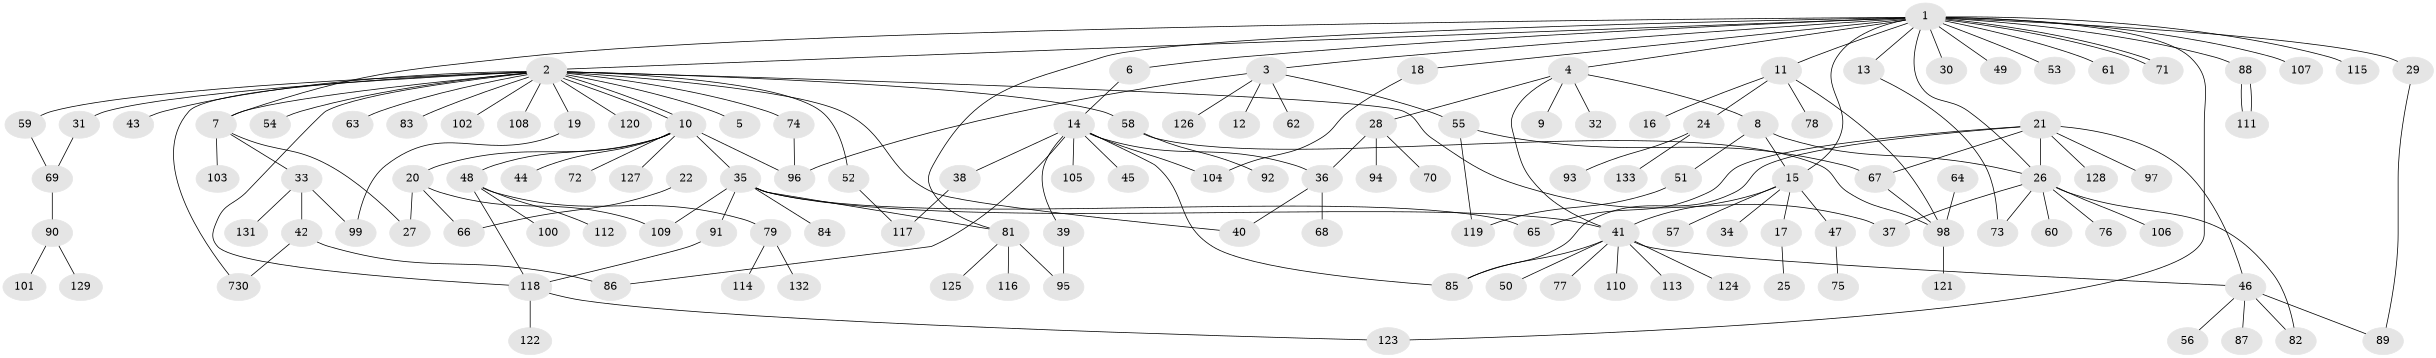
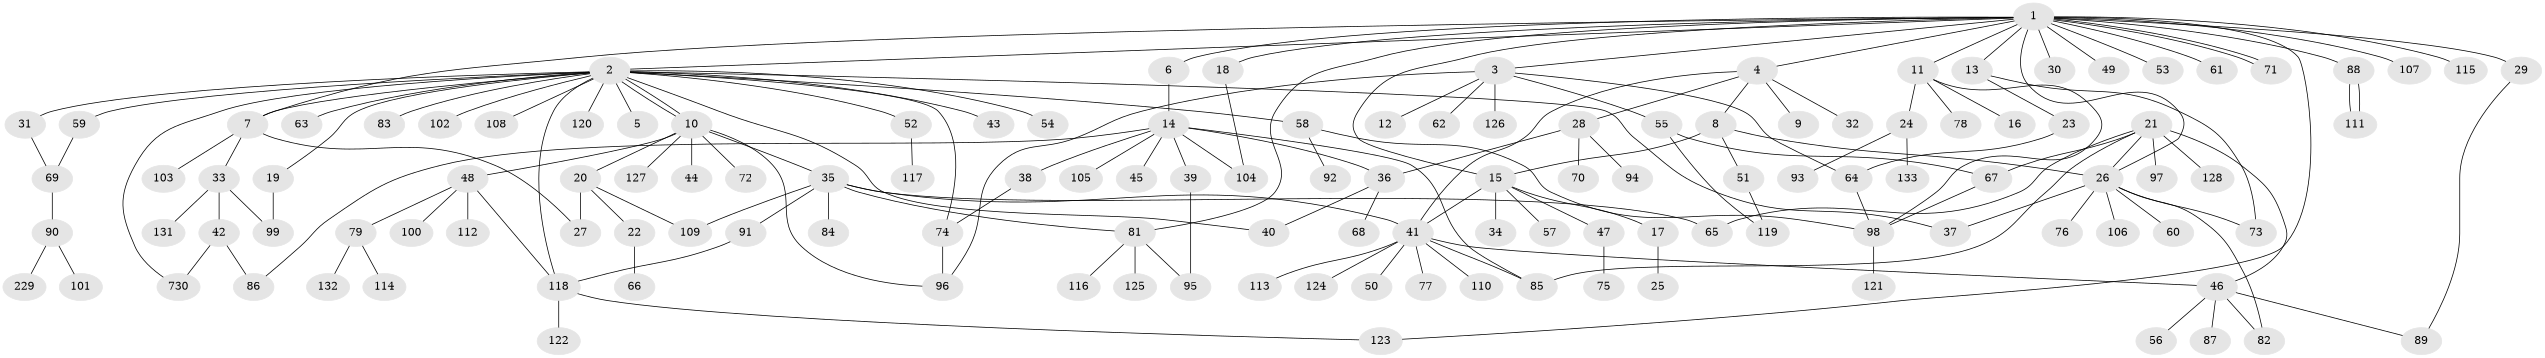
edge "3" -- "64": added
node "23": added
edge "38" -- "117": now "38" -- "74"
edge "20" -- "66": now "20" -- "22"
node "129": label "129" -> "229"
